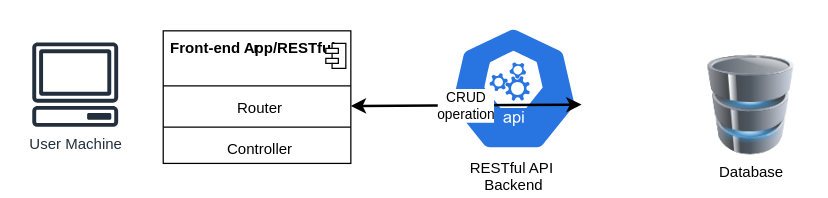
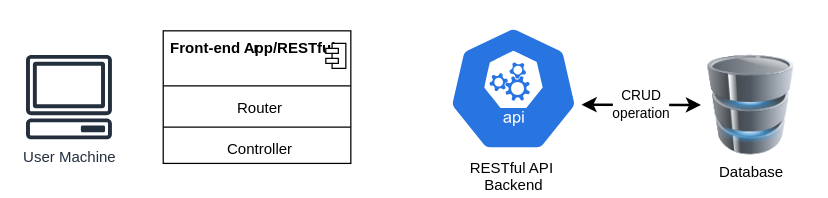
node "User Machine": moved (75, 84) -> (69, 97)
edge "RESTful API Backend" -- "Router": now "RESTful API Backend" -- "Database"
